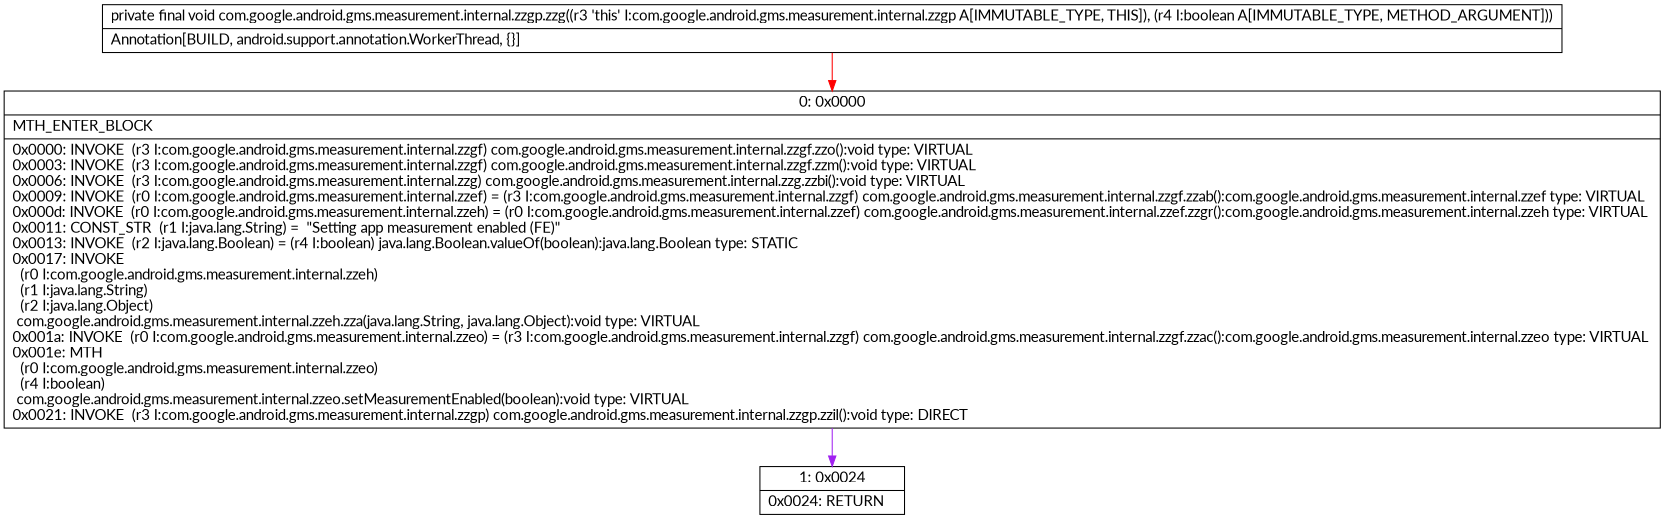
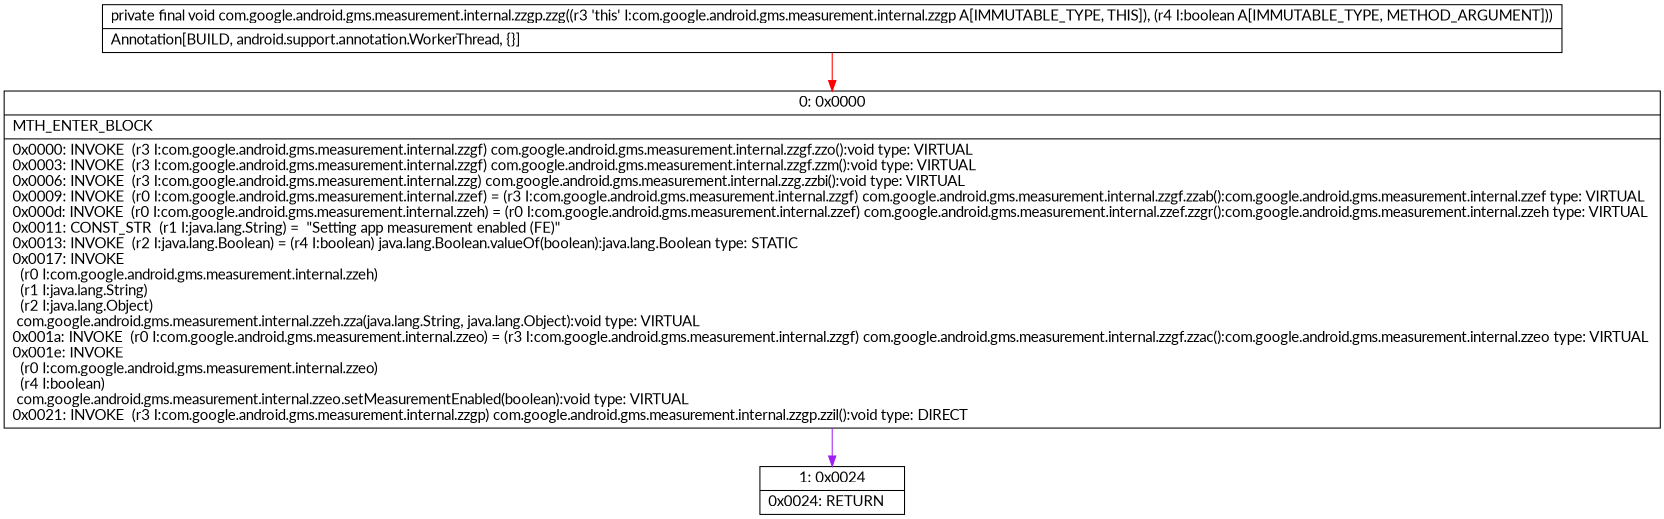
node "0: 0x0000": text "0x001e: MTH" -> "0x001e: INVOKE"
